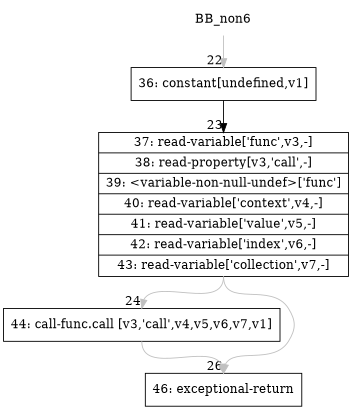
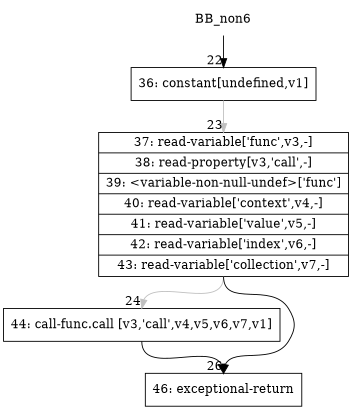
edge "BB_non6" -> "36: constant[undefined,v1]": color gray -> black
edge "36: constant[undefined,v1]" -> "37: read-variable['func',v3,-]": color black -> gray
edge "37: read-variable['func',v3,-]" -> "46: exceptional-return": color gray -> black
edge "44: call-func.call [v3,'call',v4,v5,v6,v7,v1]" -> "46: exceptional-return": color gray -> black
